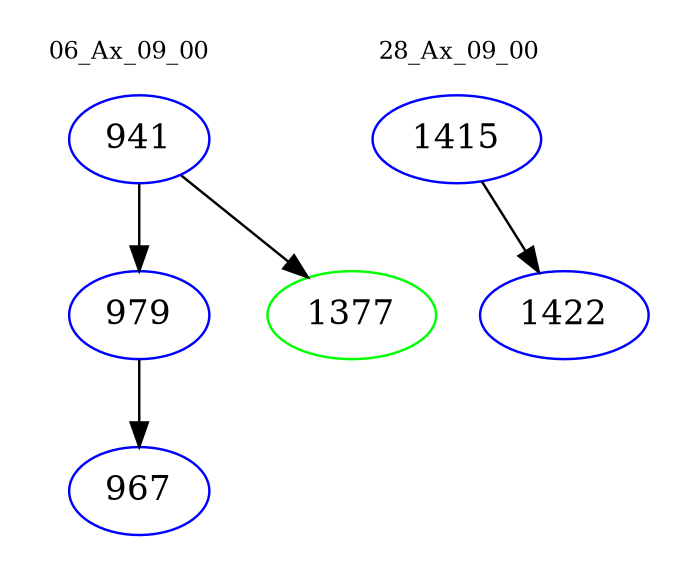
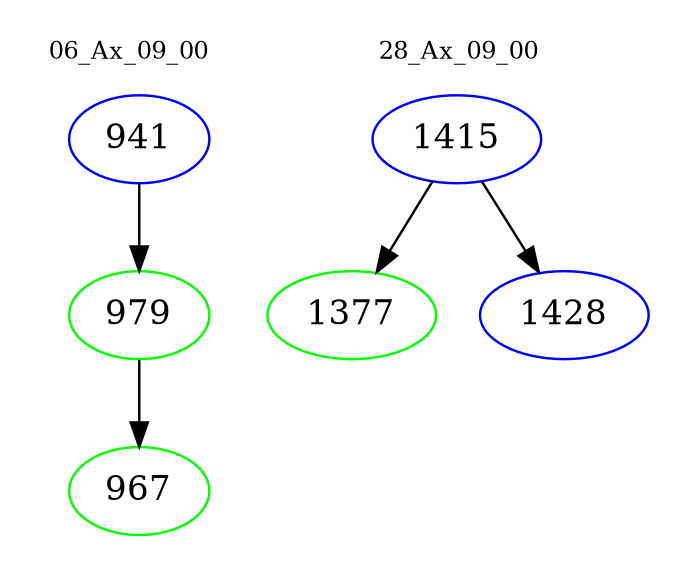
edge "941" -> "1377": now "1415" -> "1377"
node "979": color blue -> green
node "1422": label "1422" -> "1428"
node "967": color blue -> green
